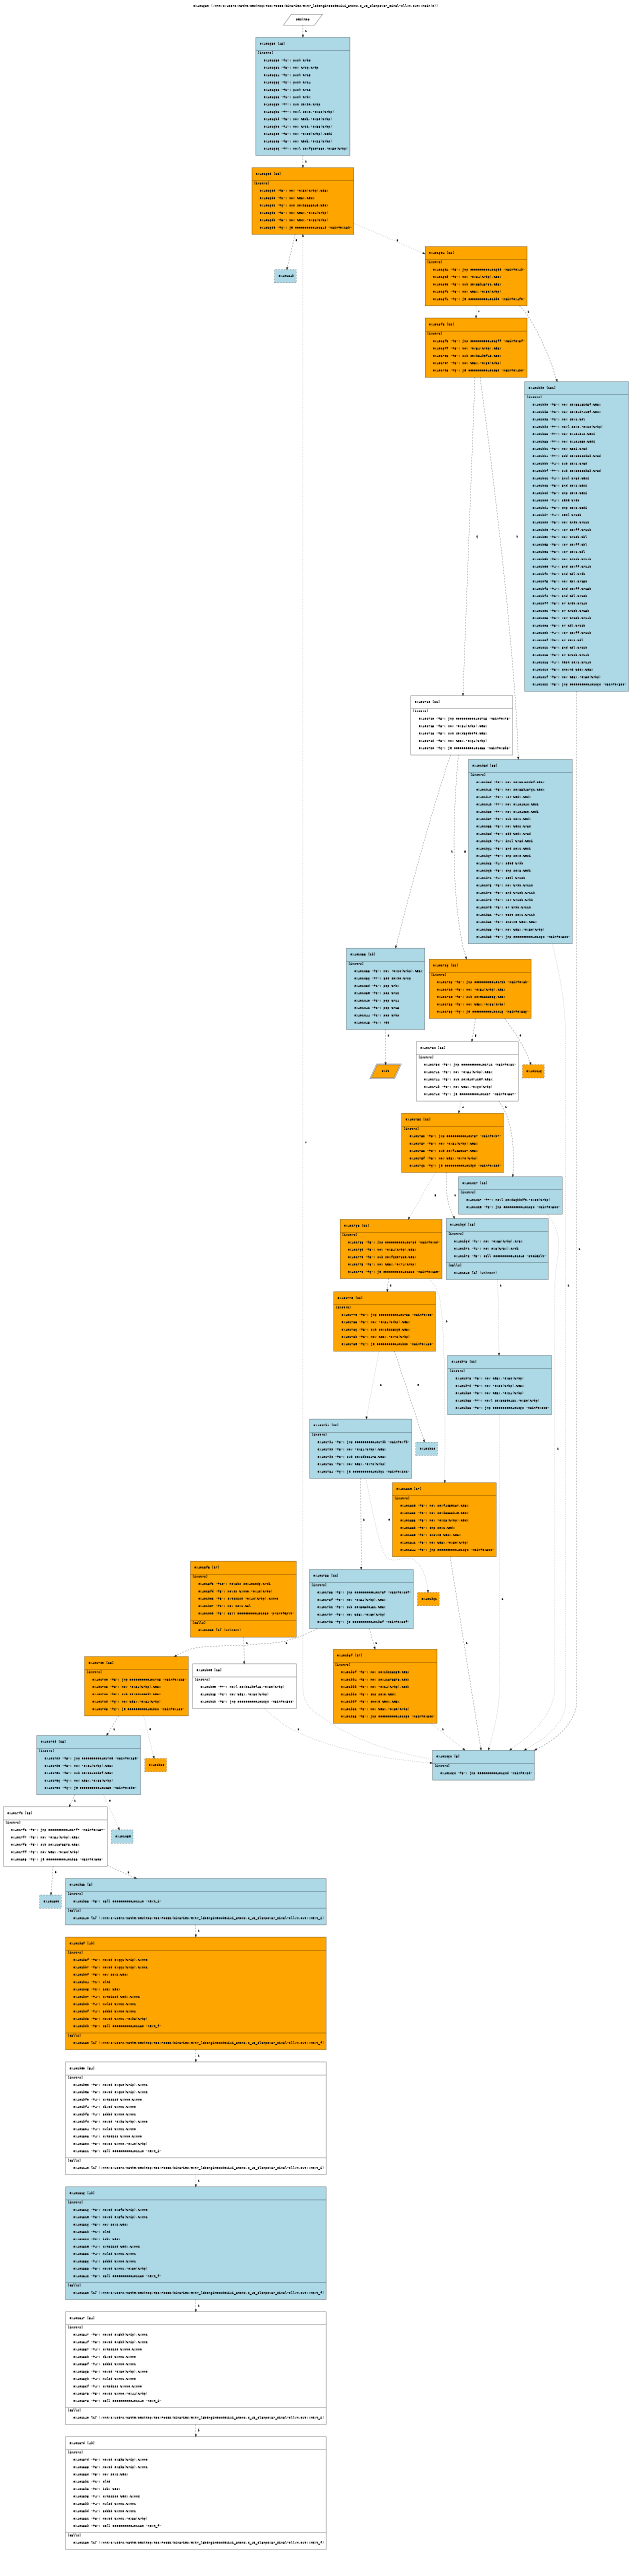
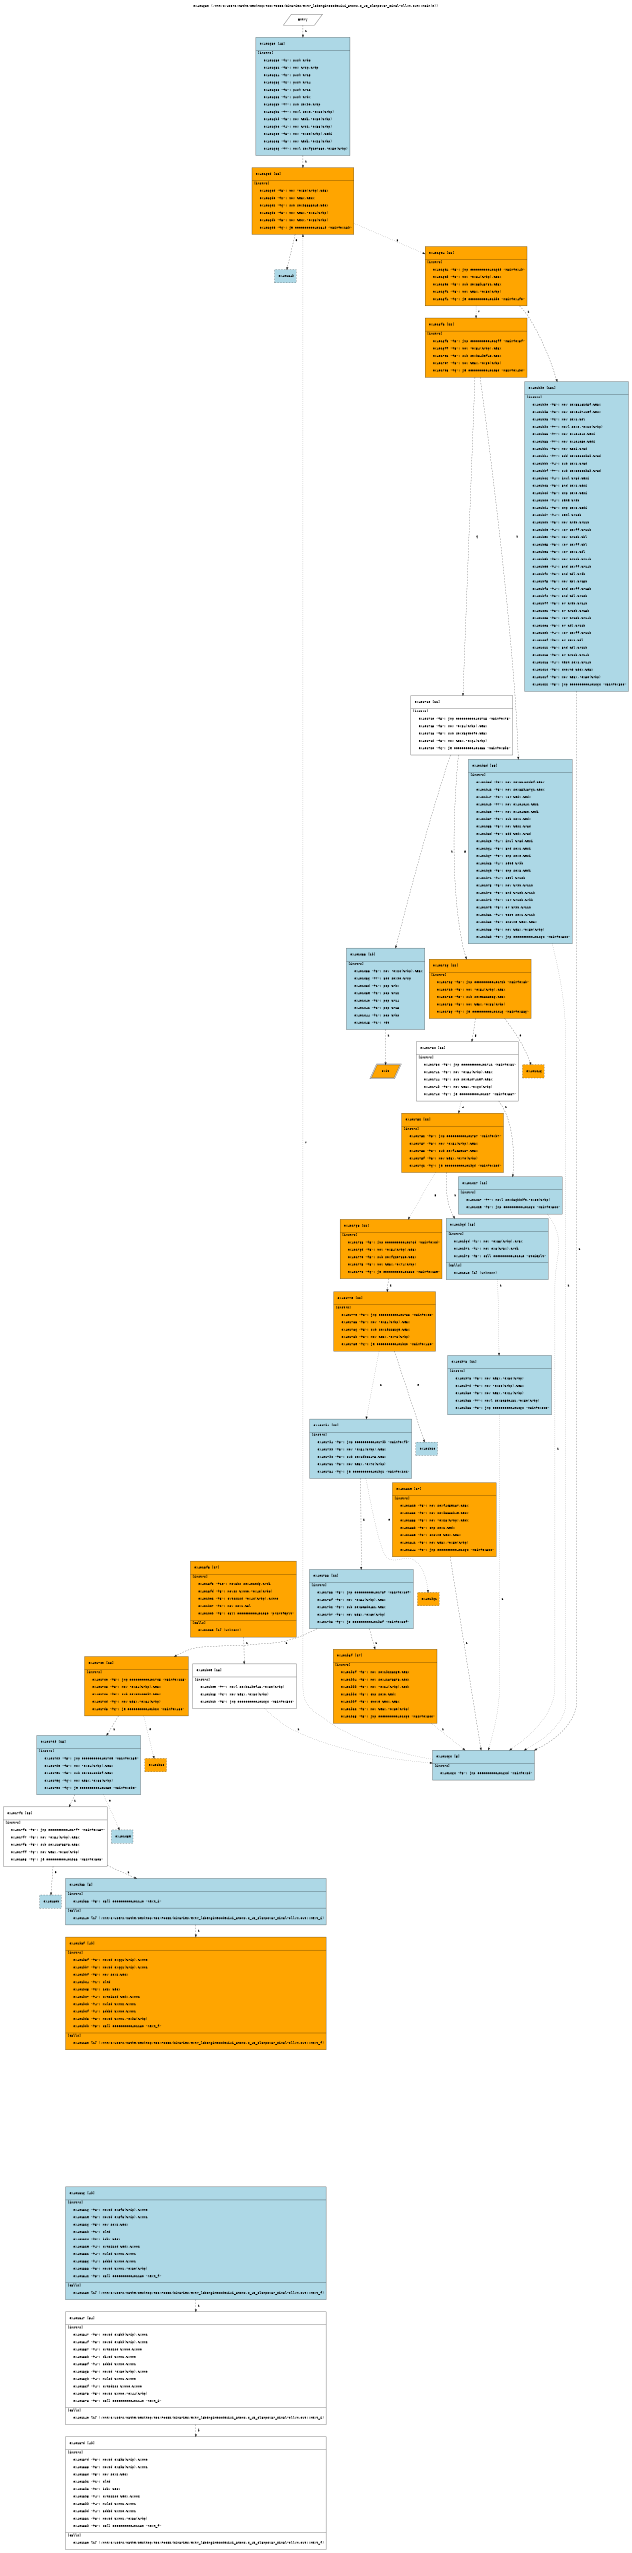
node "Desktop": label "Desktop" -> "Entry"
edge "0x401768 [22]" -> "0x40182e [27]": removed, label "1"
node "0x4019e0 [54]": removed
